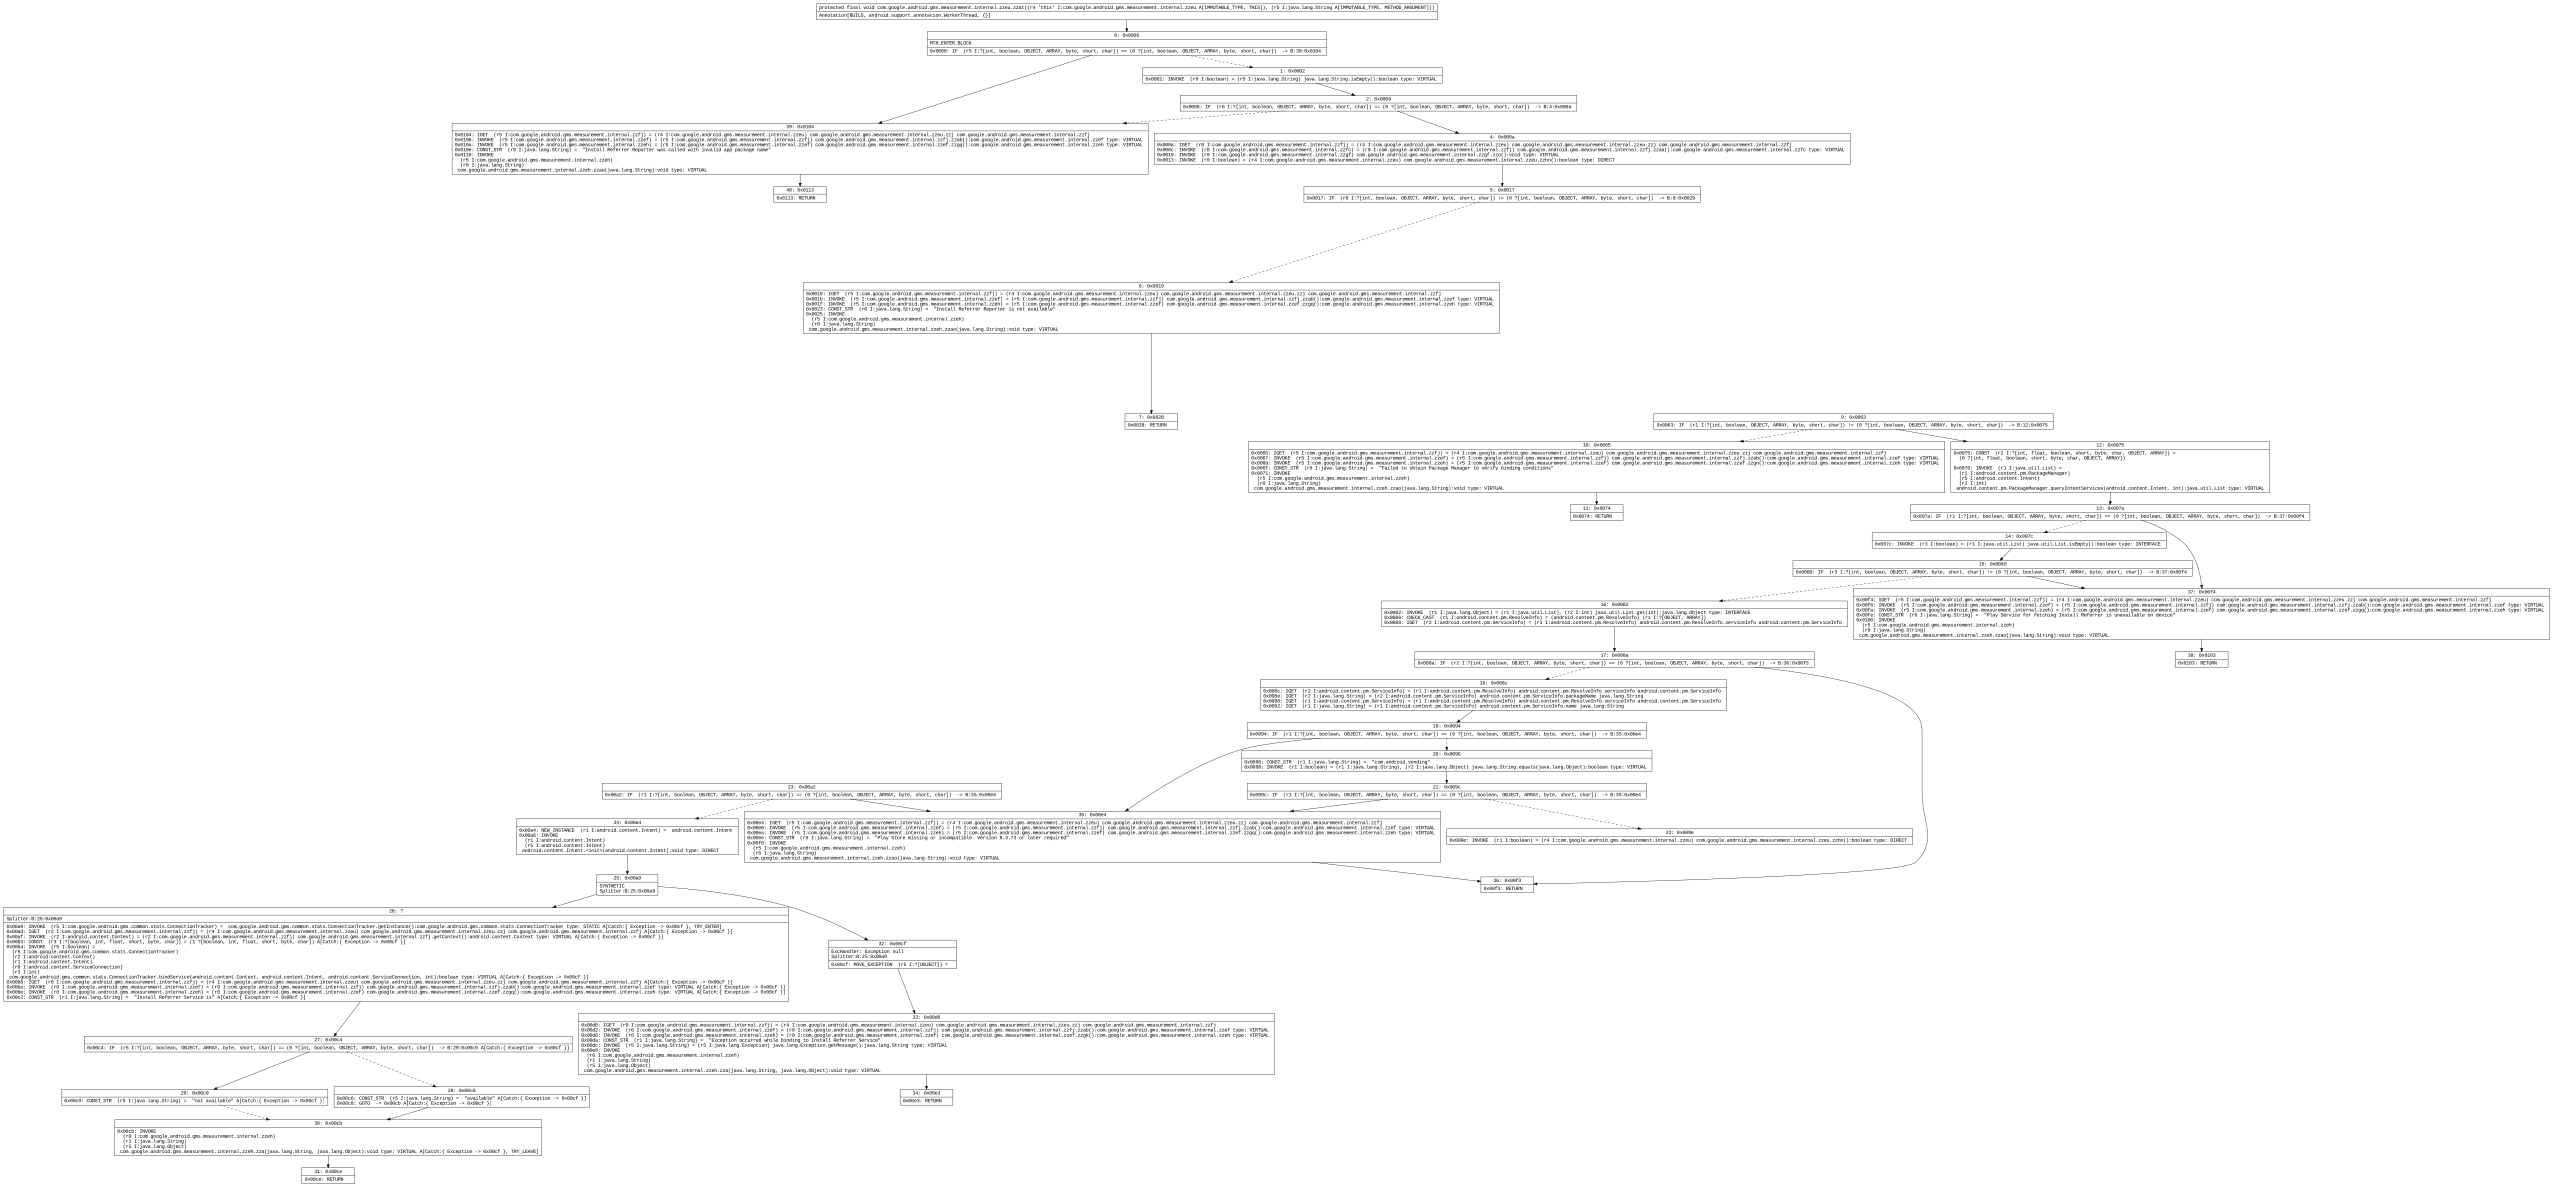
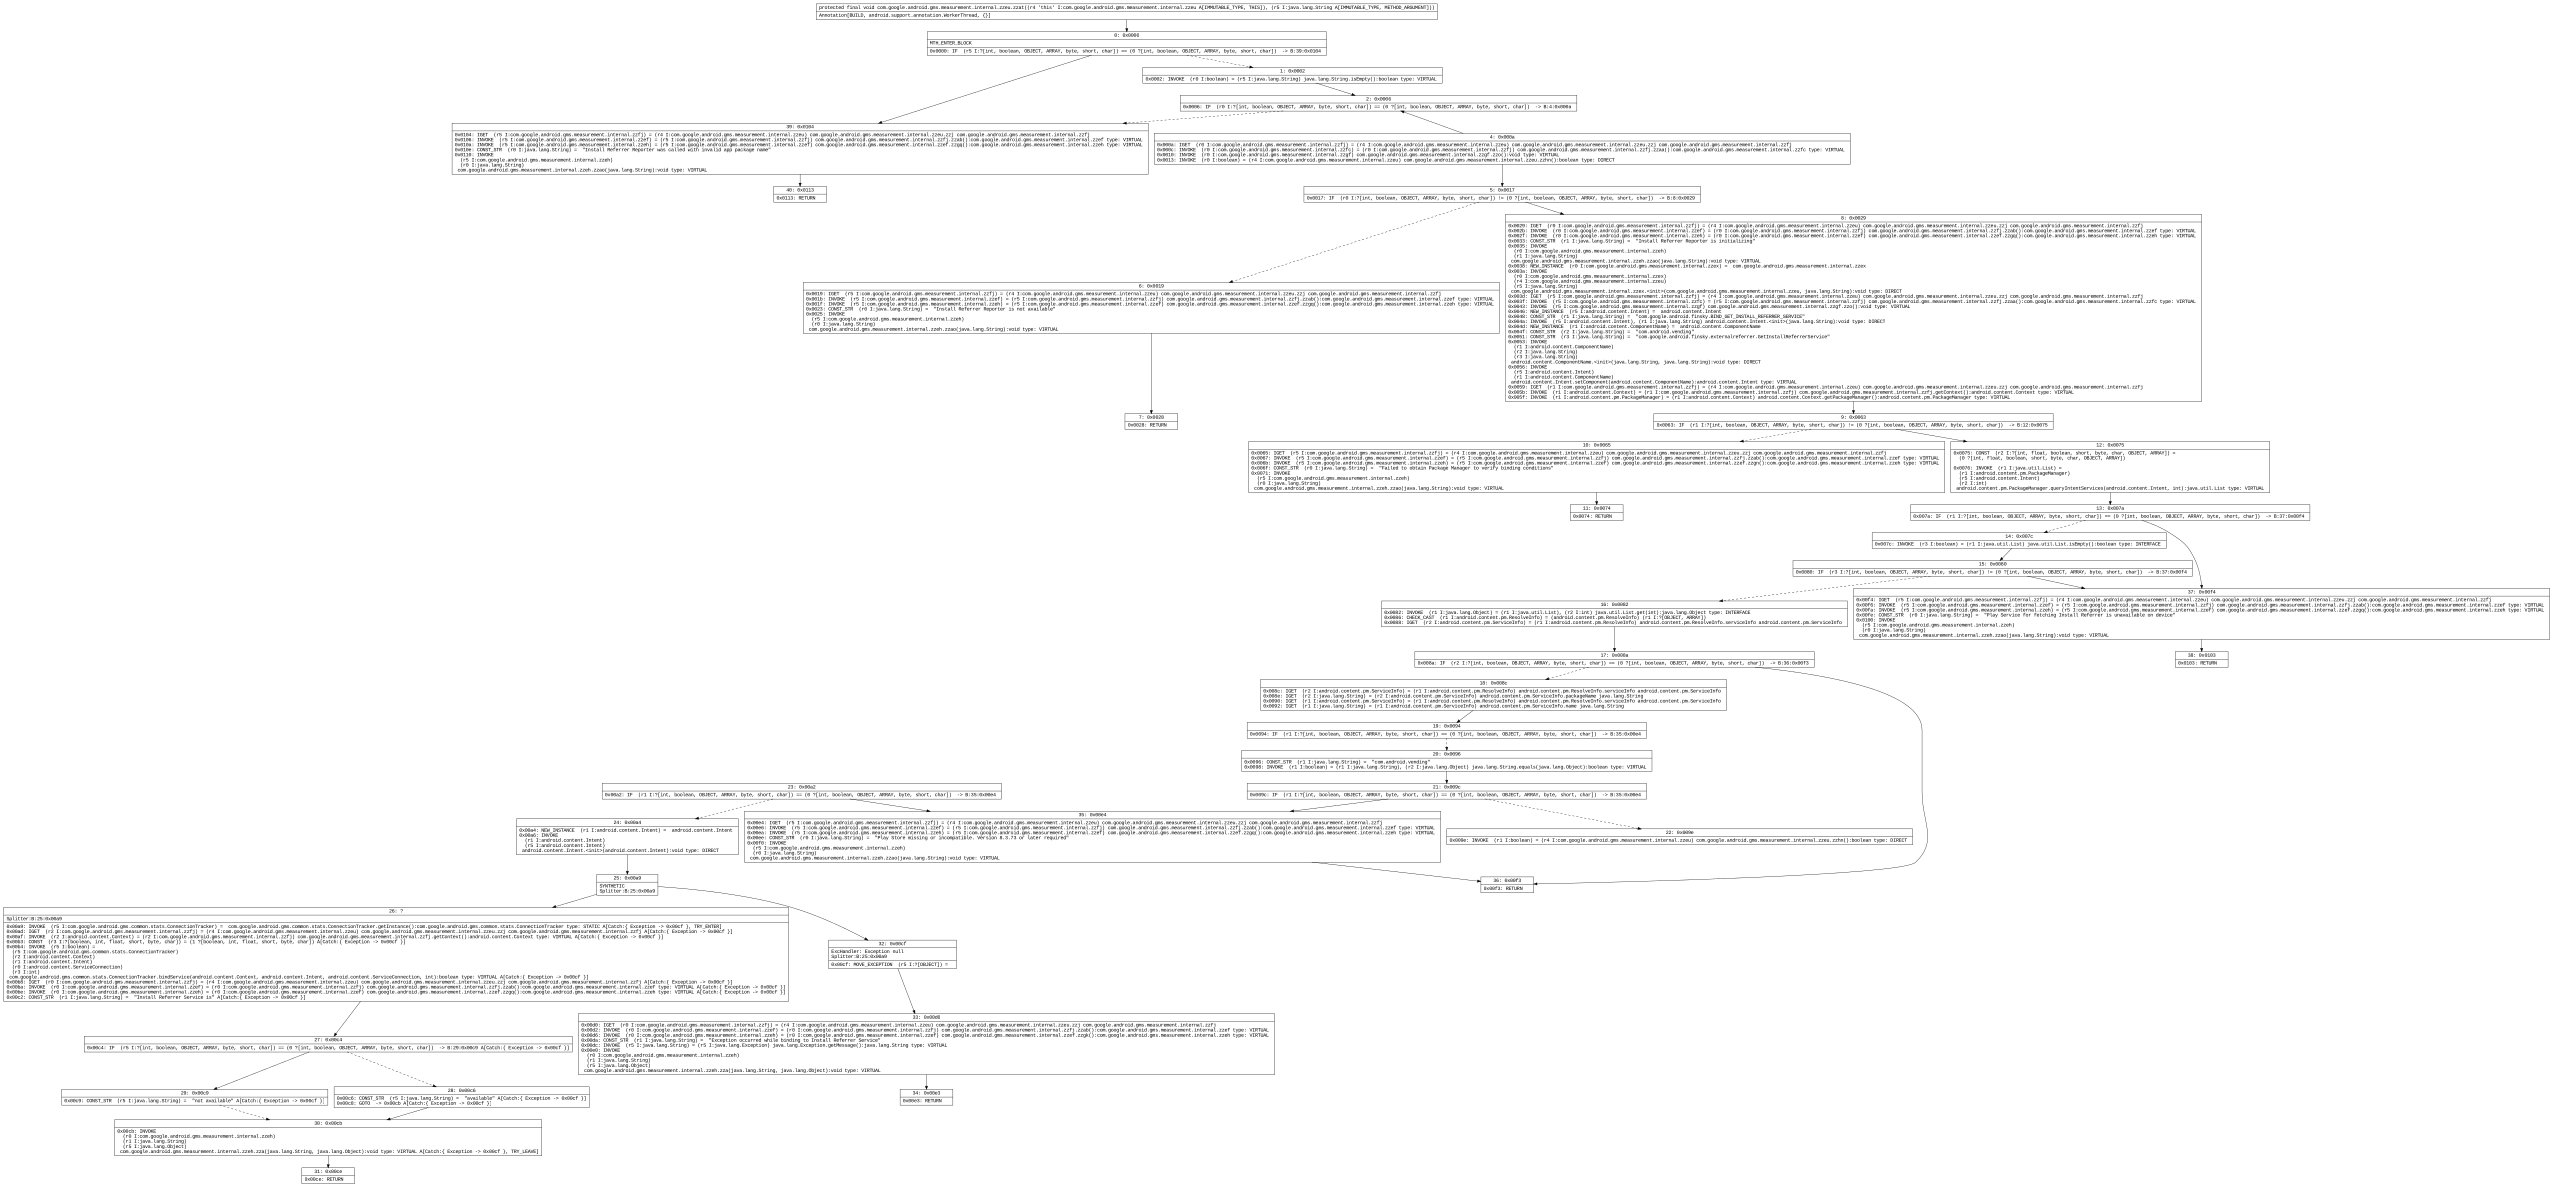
edge "2: 0x0006" -> "4: 0x000a": reversed
node "8: 0x0029": added
edge "19: 0x0094" -> "35: 0x00e4": removed
